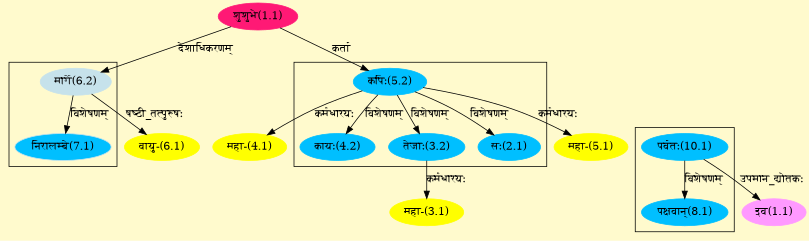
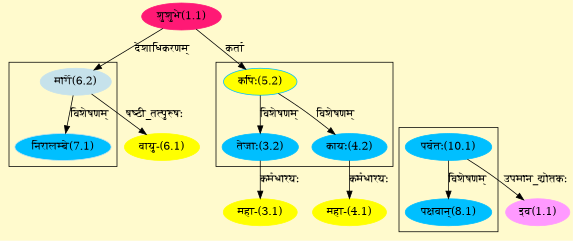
node "कपिः(5.2)": fillcolor #00bfff -> #ffff00
edge "कपिः(5.2)" -> "महा-(4.1)": now "कायः(4.2)" -> "महा-(4.1)"
node "सः(2.1)": removed
node "महा-(5.1)": removed
